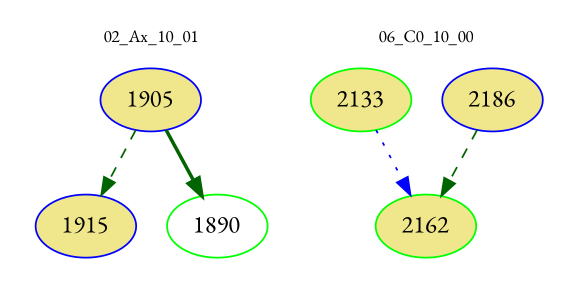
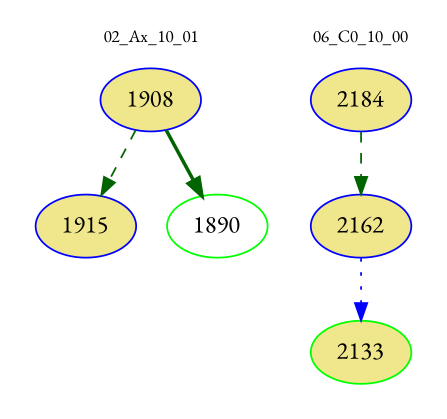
node "1905": label "1905" -> "1908"
node "2186": label "2186" -> "2184"
edge "2133" -> "2162": reversed
node "2162": color green -> blue
